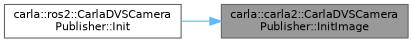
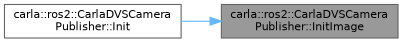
node "carla::carla2::CarlaDVSCamera Publisher::InitImage": label "carla::carla2::CarlaDVSCamera Publisher::InitImage" -> "carla::ros2::CarlaDVSCamera Publisher::InitImage"
